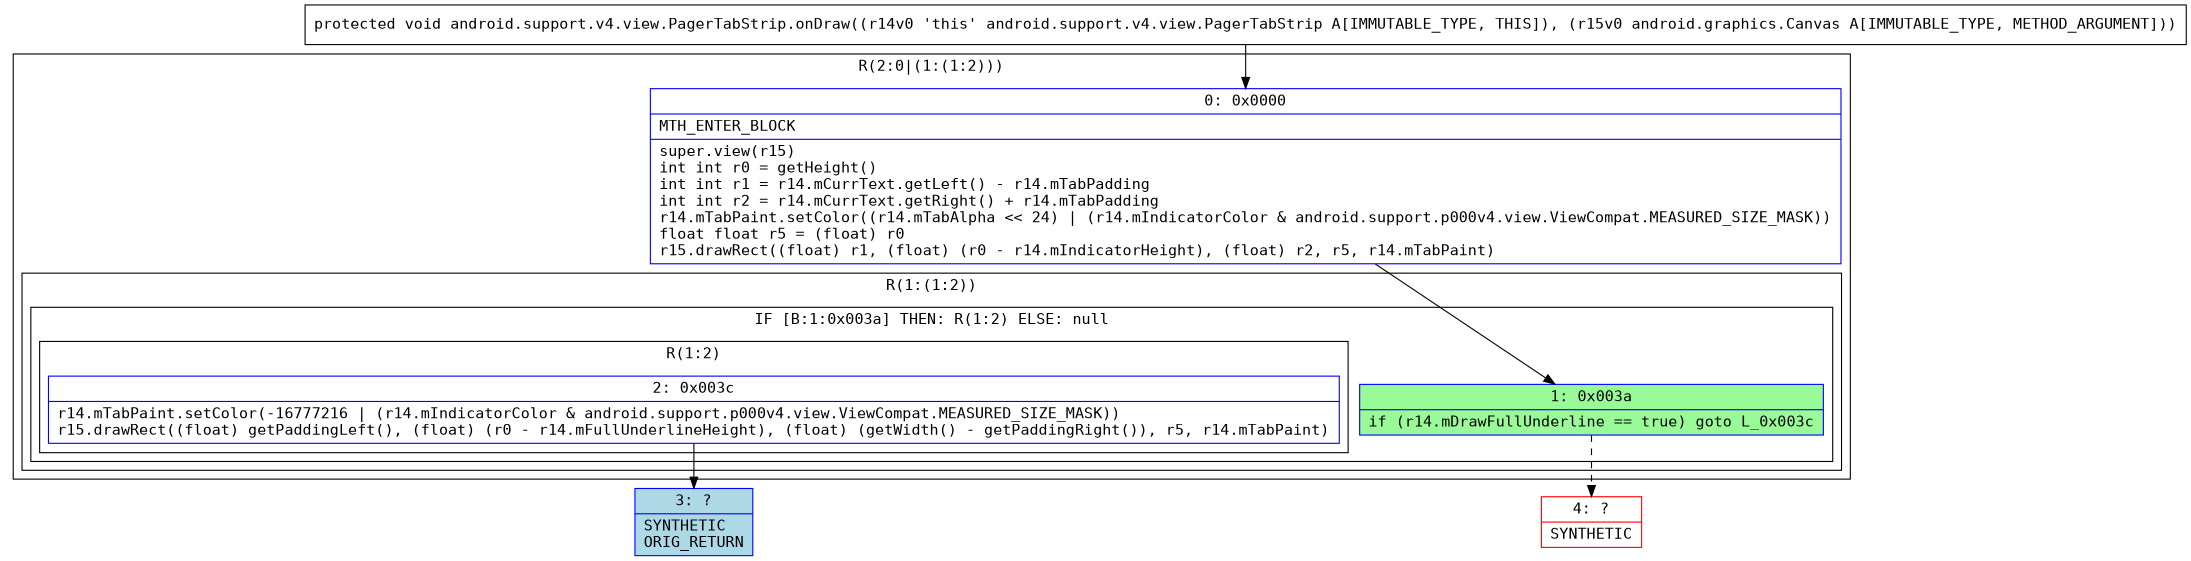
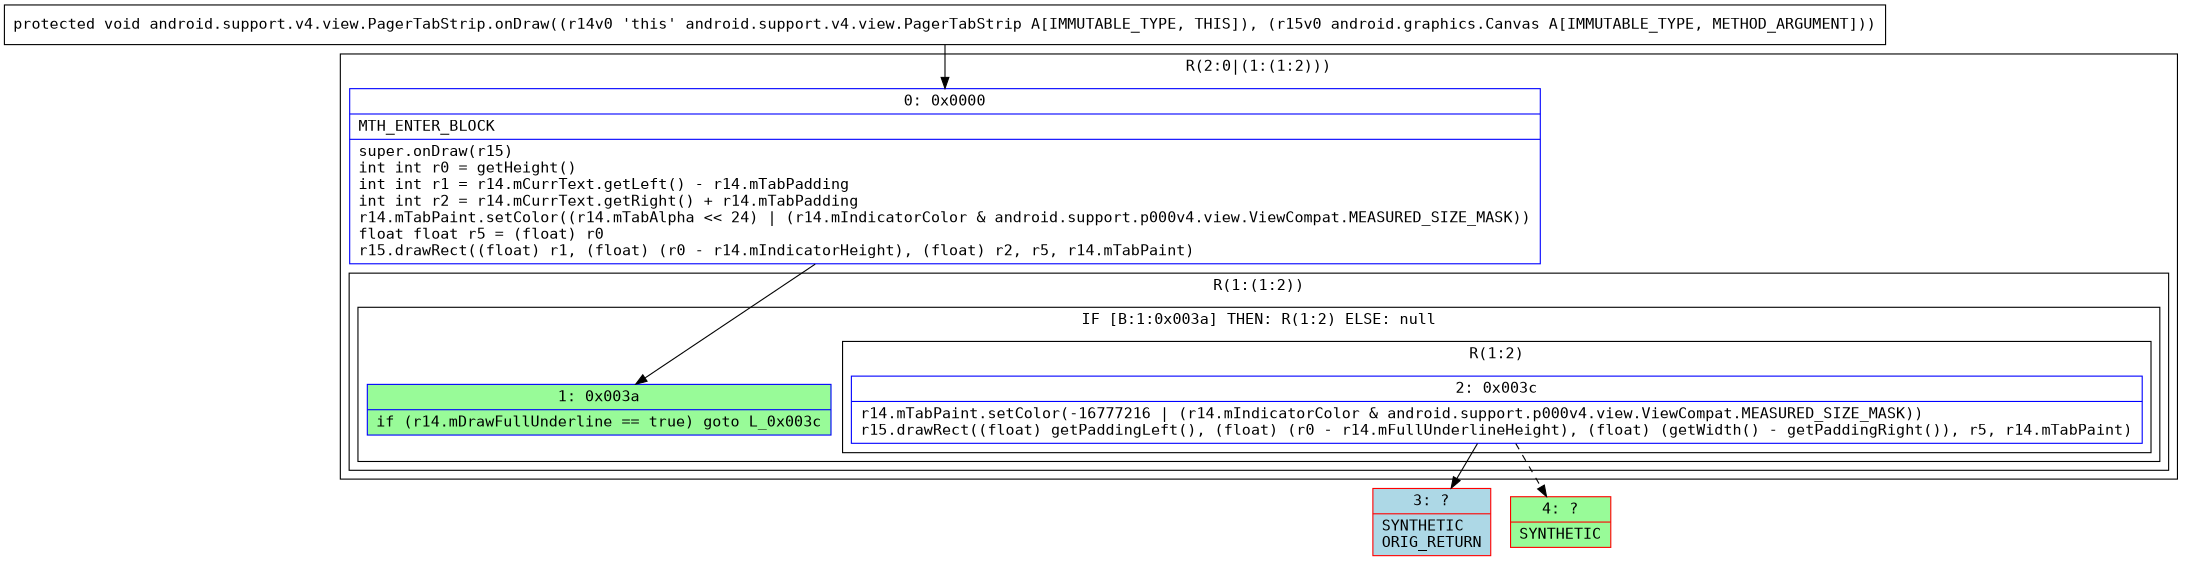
node "0: 0x0000": text "super.view(r15)" -> "super.onDraw(r15)"
edge "1: 0x003a" -> "4: ?": now "2: 0x003c" -> "4: ?"
node "3: ?": color blue -> red
node "4: ?": fillcolor white -> palegreen
